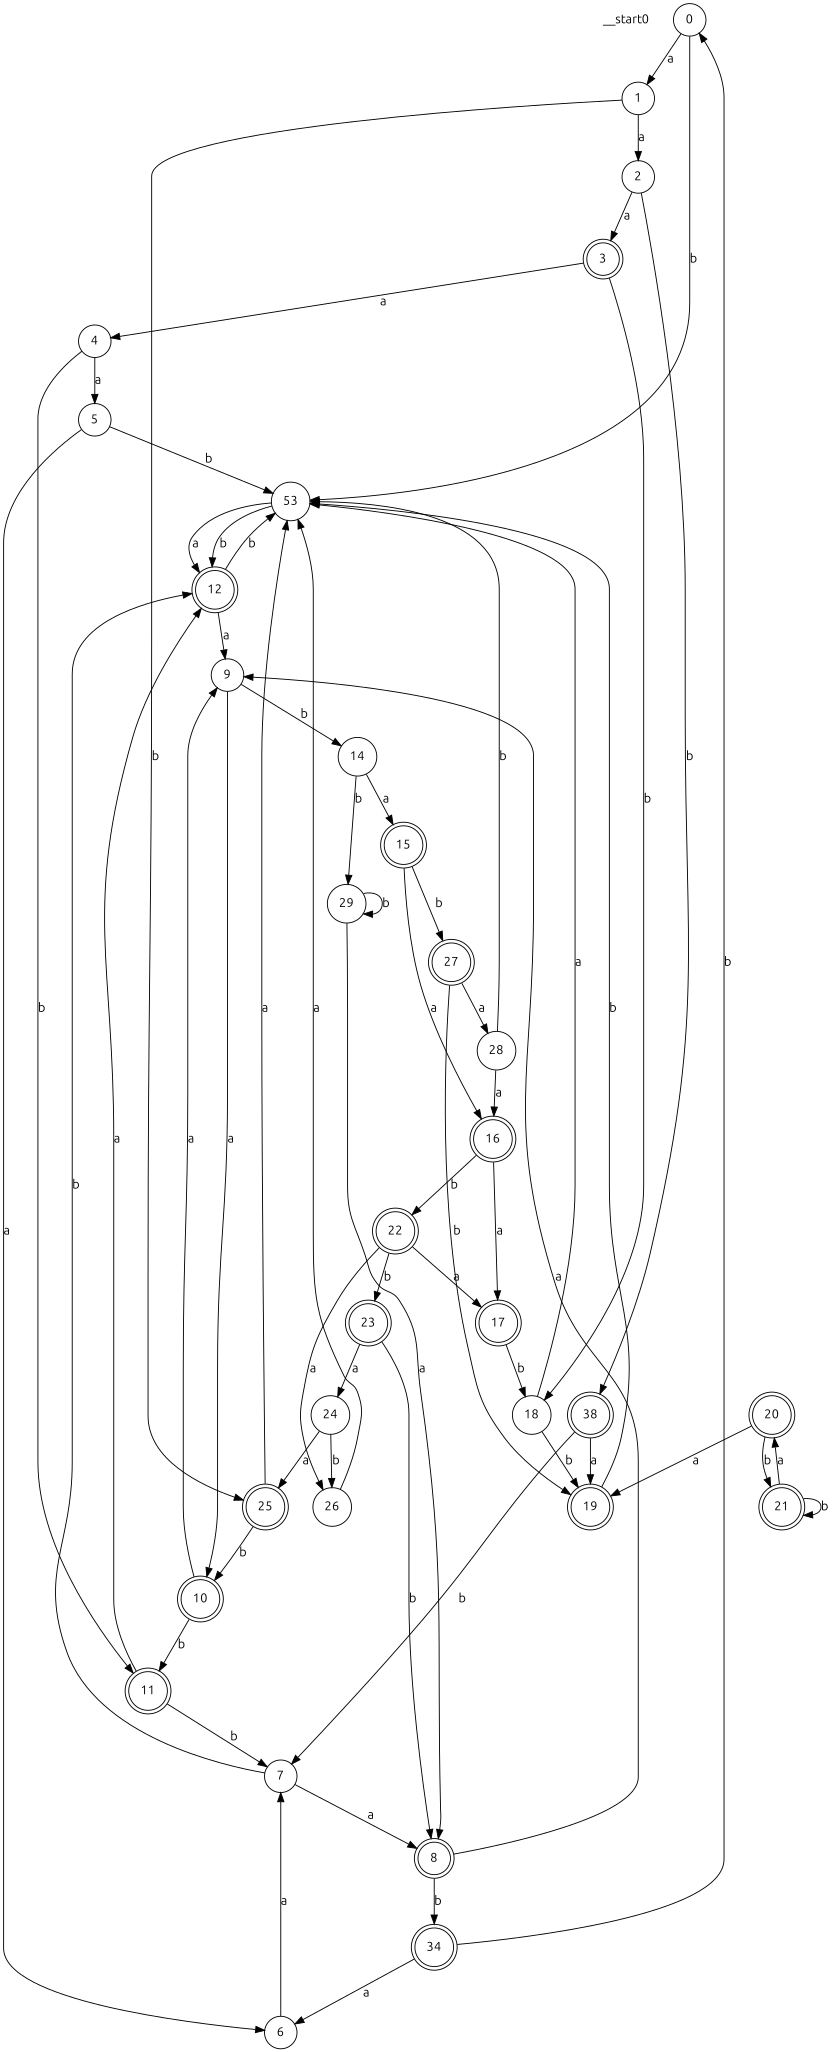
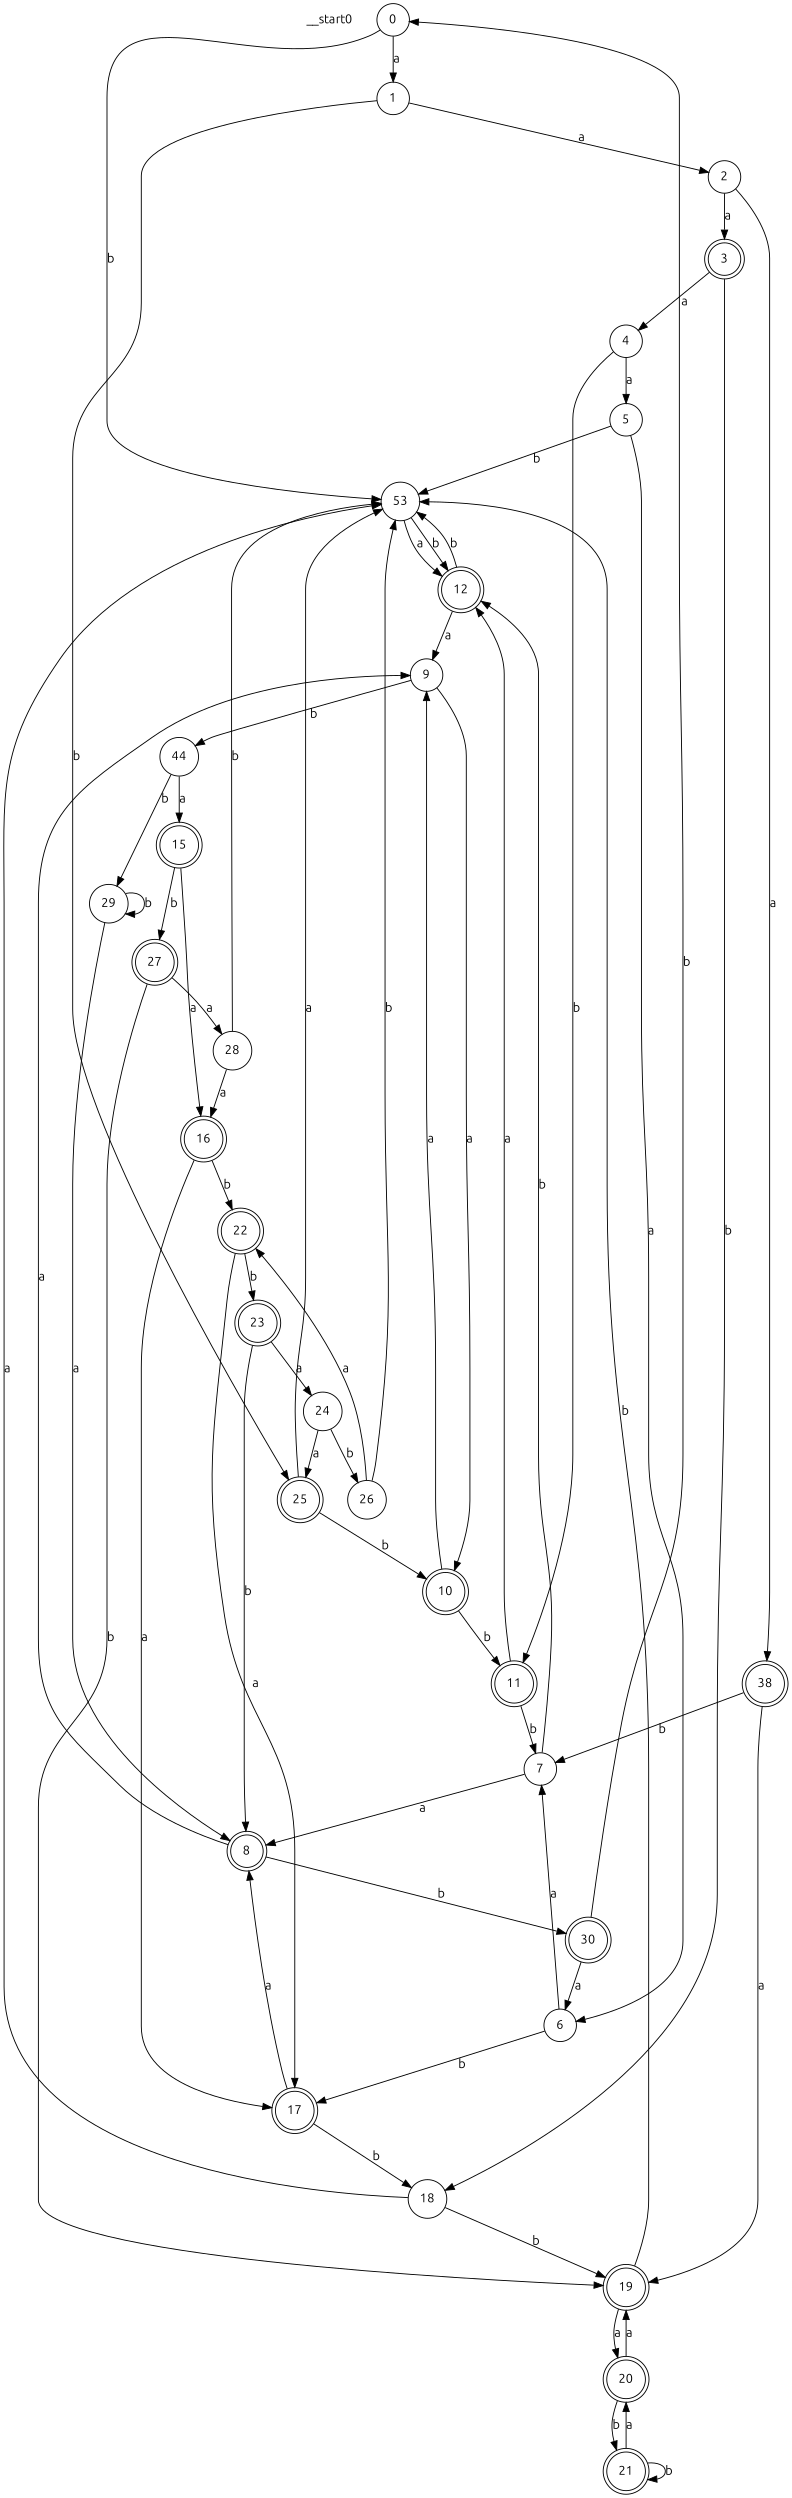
node "14": label "14" -> "44"
edge "2" -> "38": label "b" -> "a"
edge "26" -> "53": label "a" -> "b"
edge "22" -> "26": reversed
node "34": label "34" -> "30"
edge "17" -> "8": added, label "a"
edge "6" -> "17": added, label "b"
edge "19" -> "20": added, label "a"
